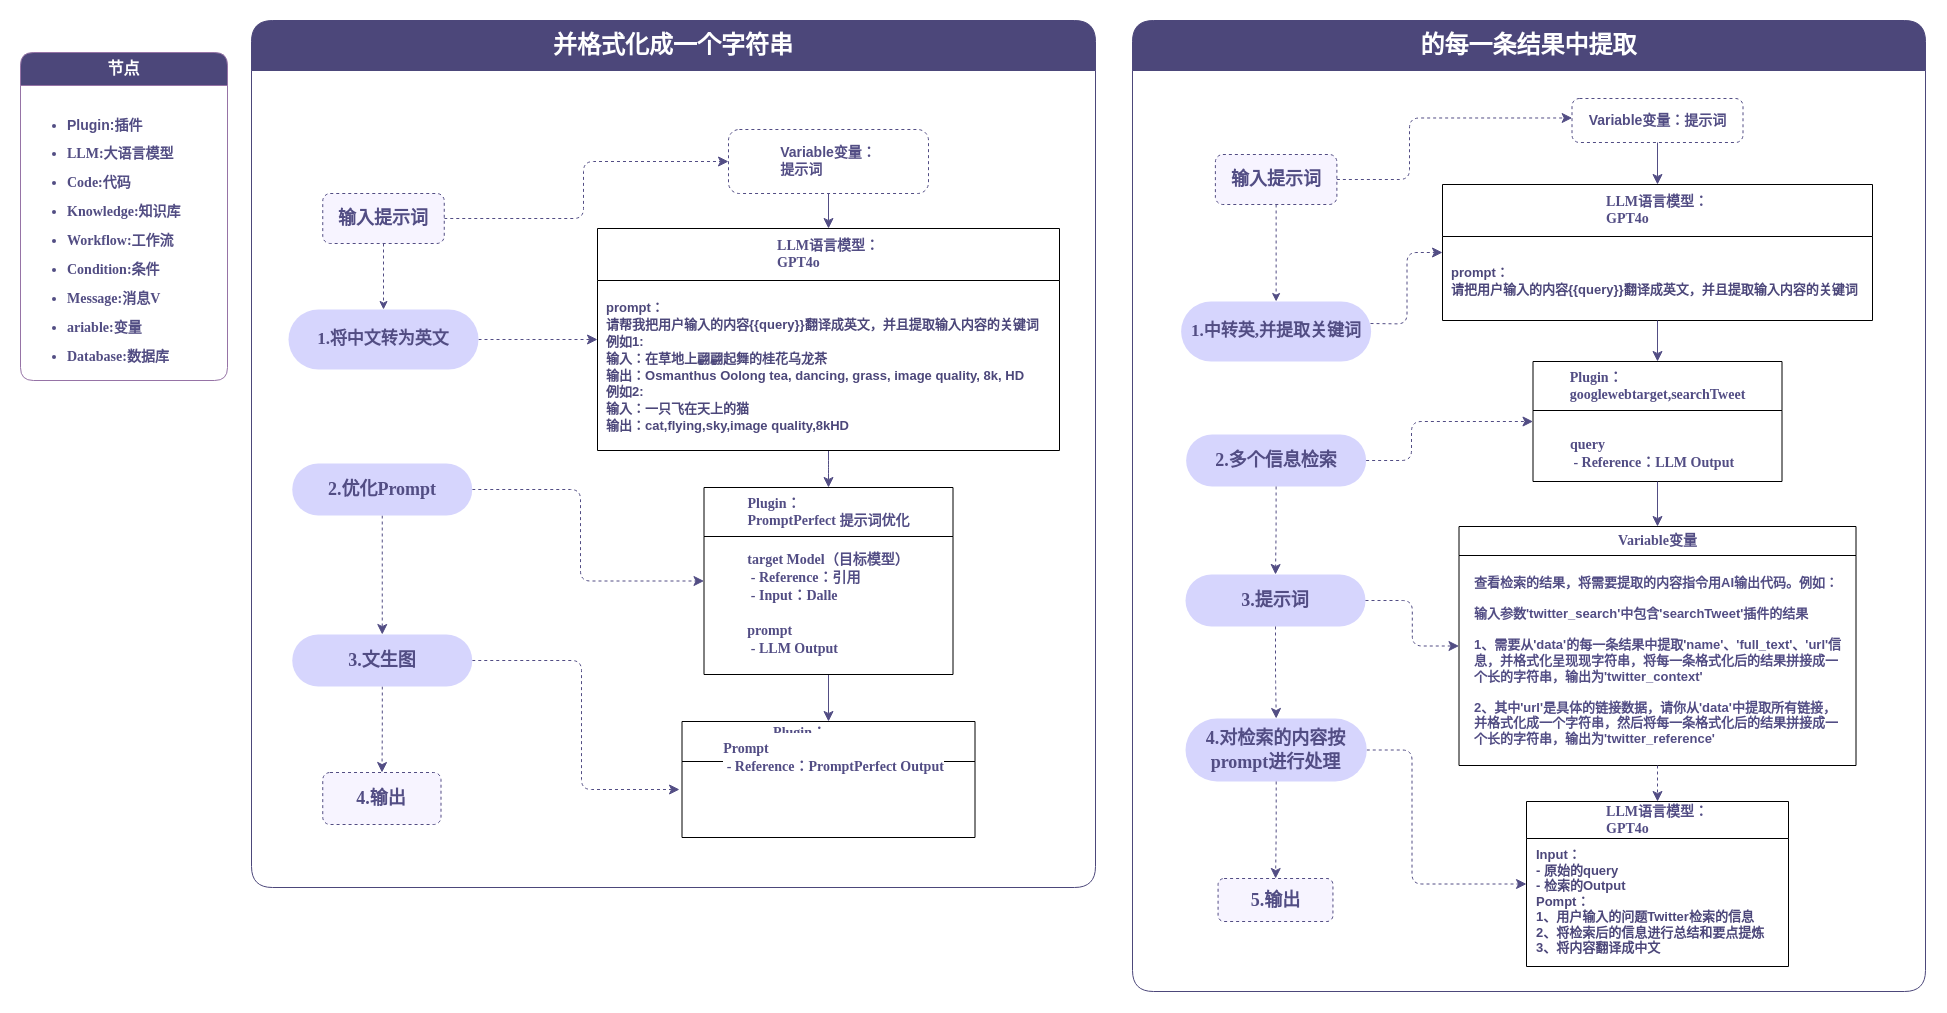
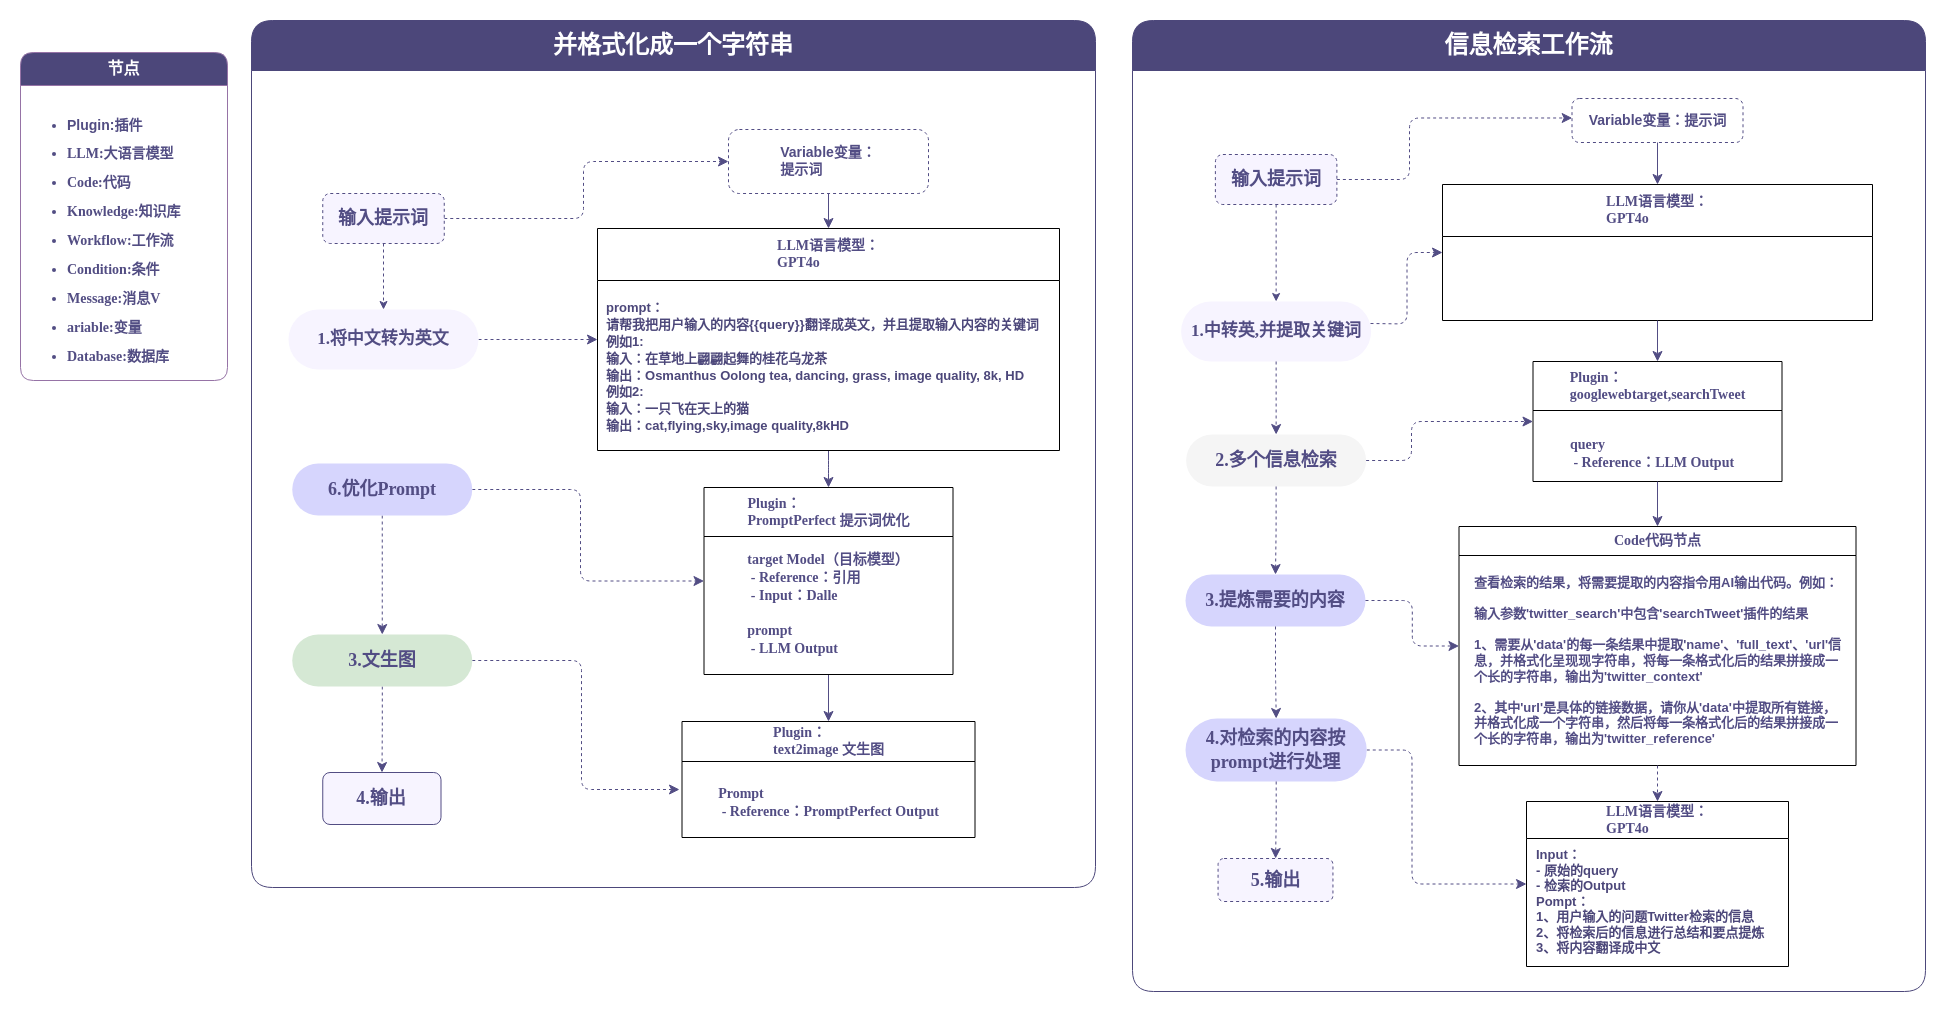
node "的每一条结果中提取": label "的每一条结果中提取" -> "信息检索工作流"
node "prompt：请把用户输入的内容{{query}}翻译成英文，并且提取输入内容的关键词": removed
node "1.中转英,并提取关键词": fillcolor #d6d5fd -> #f7f4ff
node "1.将中文转为英文": fillcolor #d6d5fd -> #f7f4ff
edge "1.中转英,并提取关键词" -> "2.多个信息检索": added
node "2.多个信息检索": fillcolor #d6d5fd -> #f5f5f5
node "2.优化Prompt": label "2.优化Prompt" -> "6.优化Prompt"
node "Variable变量": label "Variable变量" -> "Code代码节点"
node "3.提示词": label "3.提示词" -> "3.提炼需要的内容"
node "3.文生图": fillcolor #d6d5fd -> #d5e8d4
node "Prompt - Reference：PromptPerfect Output": moved (834, 758) -> (829, 803)
node "4.输出": style dashed -> solid
node "5.输出": moved (1276, 900) -> (1276, 880)
